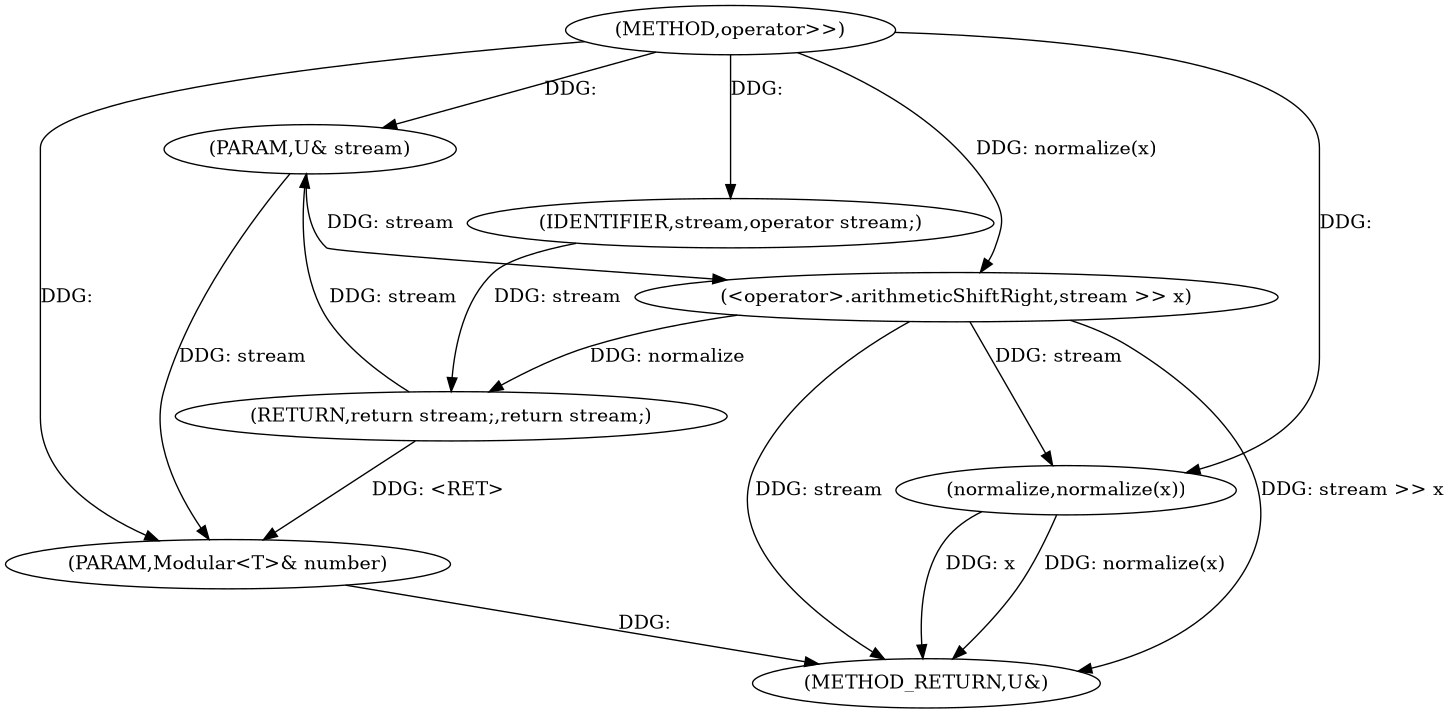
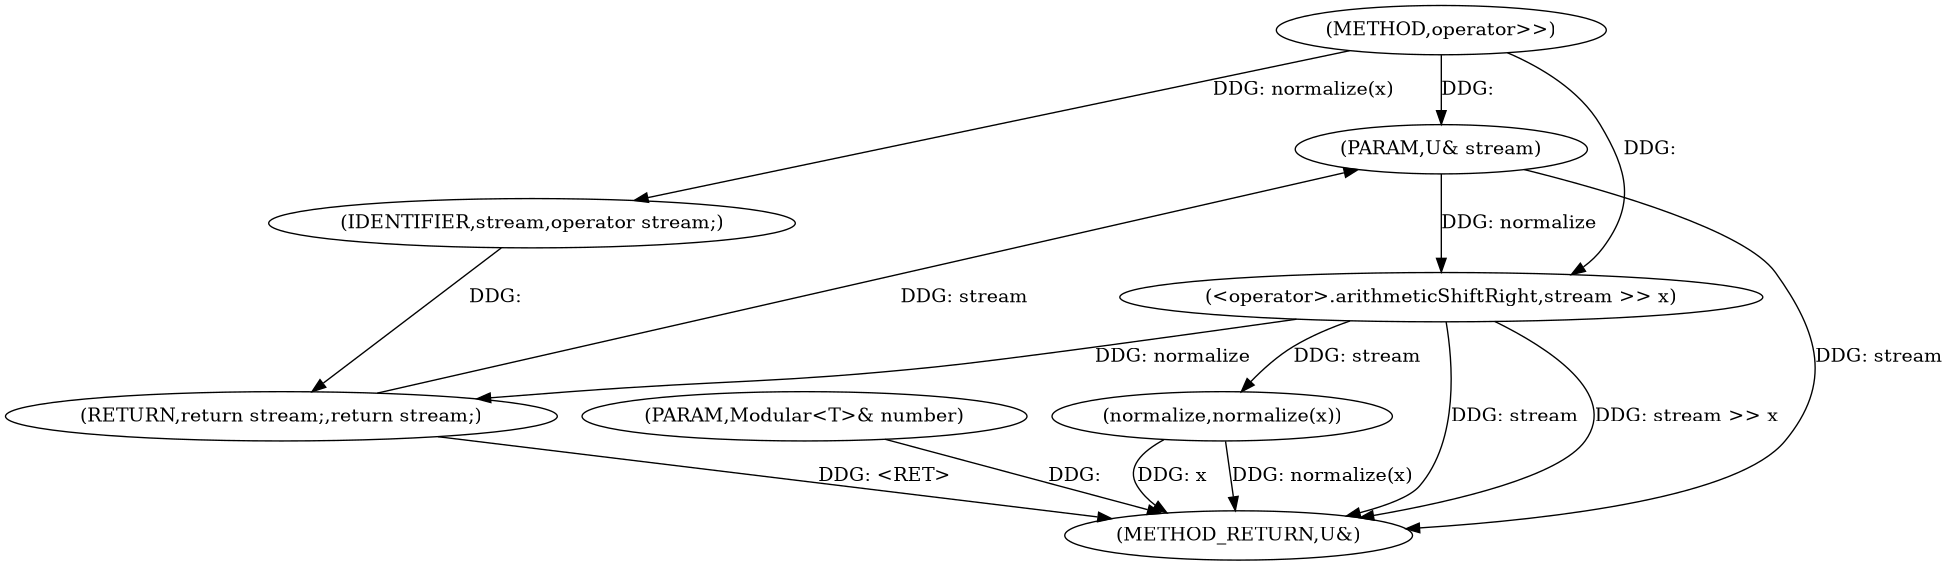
edge "(METHOD,operator>>)" -> "(IDENTIFIER,stream,operator stream;)": label "DDG: " -> "DDG: normalize(x)"
edge "(METHOD,operator>>)" -> "(PARAM,Modular<T>& number)": removed, label "DDG:"
edge "(METHOD,operator>>)" -> "(normalize,normalize(x))": removed, label "DDG:"
edge "(METHOD,operator>>)" -> "(<operator>.arithmeticShiftRight,stream >> x)": label "DDG: normalize(x)" -> "DDG: "
edge "(PARAM,U& stream)" -> "(<operator>.arithmeticShiftRight,stream >> x)": label "DDG: stream" -> "DDG: normalize"
edge "(IDENTIFIER,stream,operator stream;)" -> "(RETURN,return stream;,return stream;)": label "DDG: stream" -> "DDG: "
edge "(PARAM,U& stream)" -> "(PARAM,Modular<T>& number)": now "(PARAM,U& stream)" -> "(METHOD_RETURN,U&)"
edge "(RETURN,return stream;,return stream;)" -> "(PARAM,Modular<T>& number)": now "(RETURN,return stream;,return stream;)" -> "(METHOD_RETURN,U&)"
